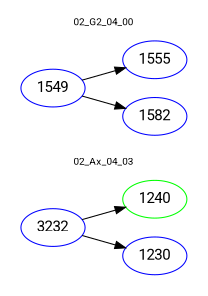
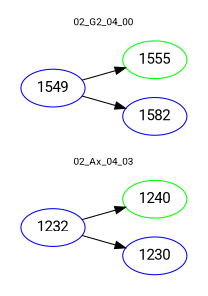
node "1555": color blue -> green
node "3232": label "3232" -> "1232"
